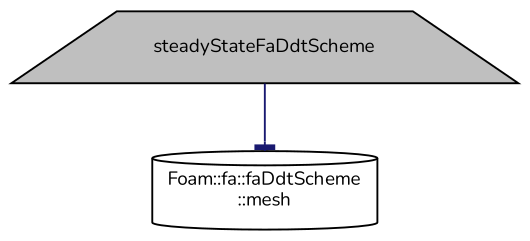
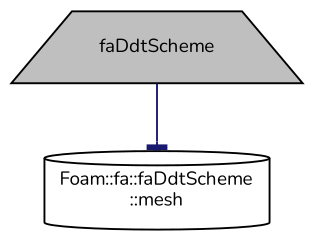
node "steadyStateFaDdtScheme": label "steadyStateFaDdtScheme" -> "faDdtScheme"
